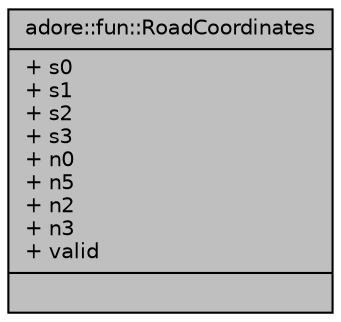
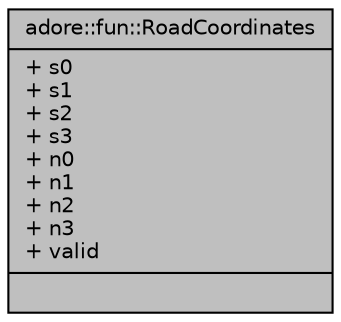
node "adore::fun::RoadCoordinates": text "+ n5" -> "+ n1"
